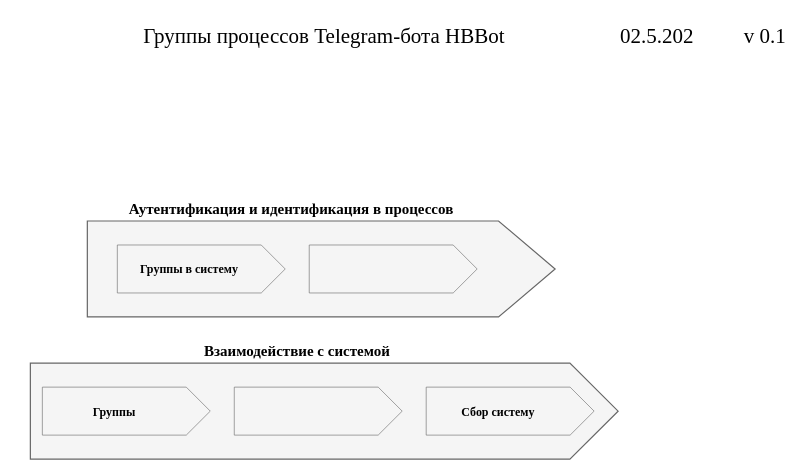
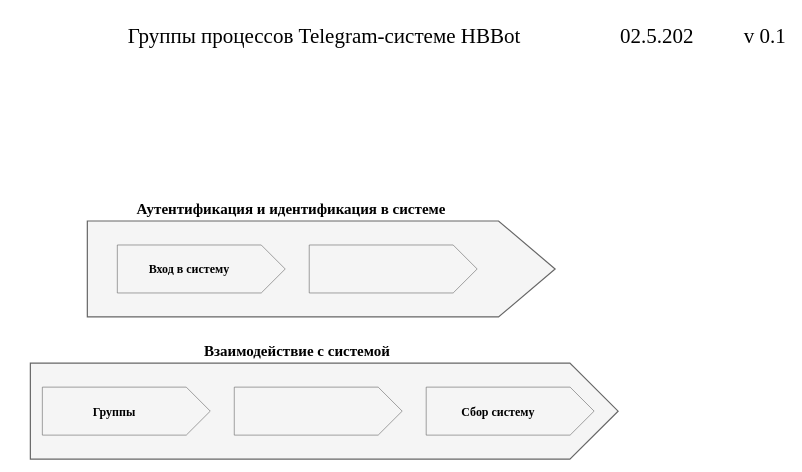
node "Группы процессов Telegram-бота HBBot": label "Группы процессов Telegram-бота HBBot" -> "Группы процессов Telegram-системе HBBot"
node "Аутентификация и идентификация в процессов": label "Аутентификация и идентификация в процессов" -> "Аутентификация и идентификация в системе"
node "Группы в систему": label "Группы в систему" -> "Вход в систему"
